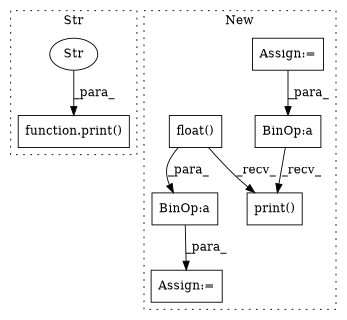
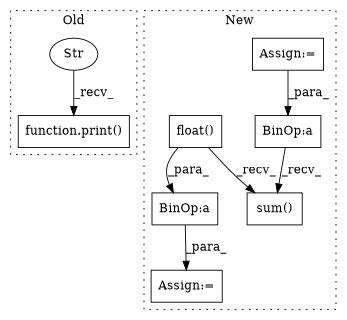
cluster "Str": label "Str" -> "Old"
edge "Str" -> "function.print()": label "_para_" -> "_recv_"
node "print()": label "print()" -> "sum()"
